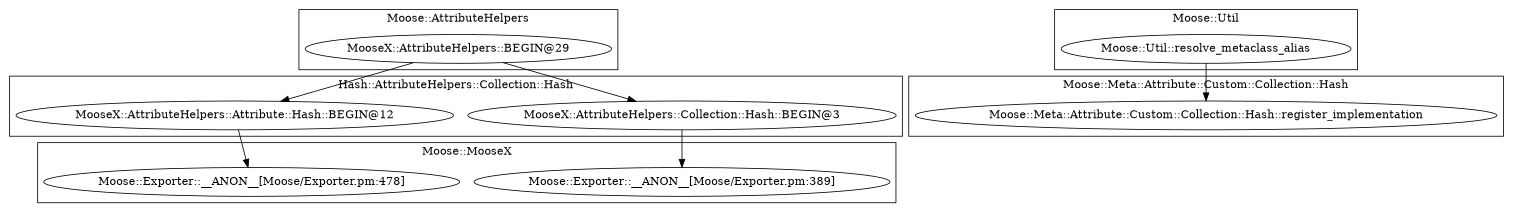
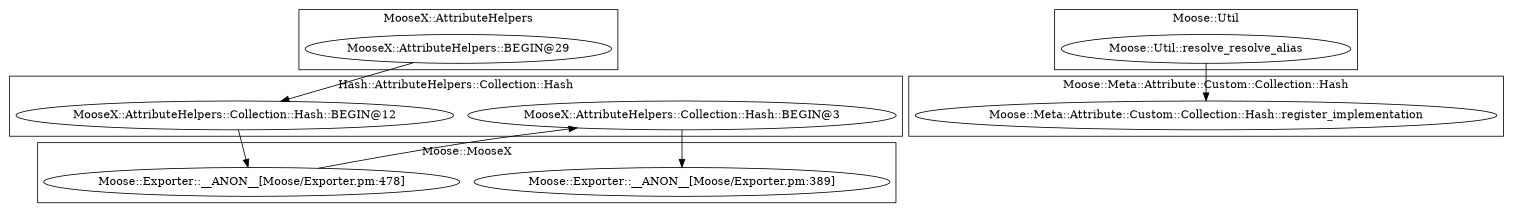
cluster "Moose::AttributeHelpers": label "Moose::AttributeHelpers" -> "MooseX::AttributeHelpers"
node "Moose::Util::resolve_metaclass_alias": label "Moose::Util::resolve_metaclass_alias" -> "Moose::Util::resolve_resolve_alias"
edge "MooseX::AttributeHelpers::BEGIN@29" -> "MooseX::AttributeHelpers::Collection::Hash::BEGIN@3": now "Moose::Exporter::__ANON__[Moose/Exporter.pm:478]" -> "MooseX::AttributeHelpers::Collection::Hash::BEGIN@3"
node "MooseX::AttributeHelpers::Attribute::Hash::BEGIN@12": label "MooseX::AttributeHelpers::Attribute::Hash::BEGIN@12" -> "MooseX::AttributeHelpers::Collection::Hash::BEGIN@12"
